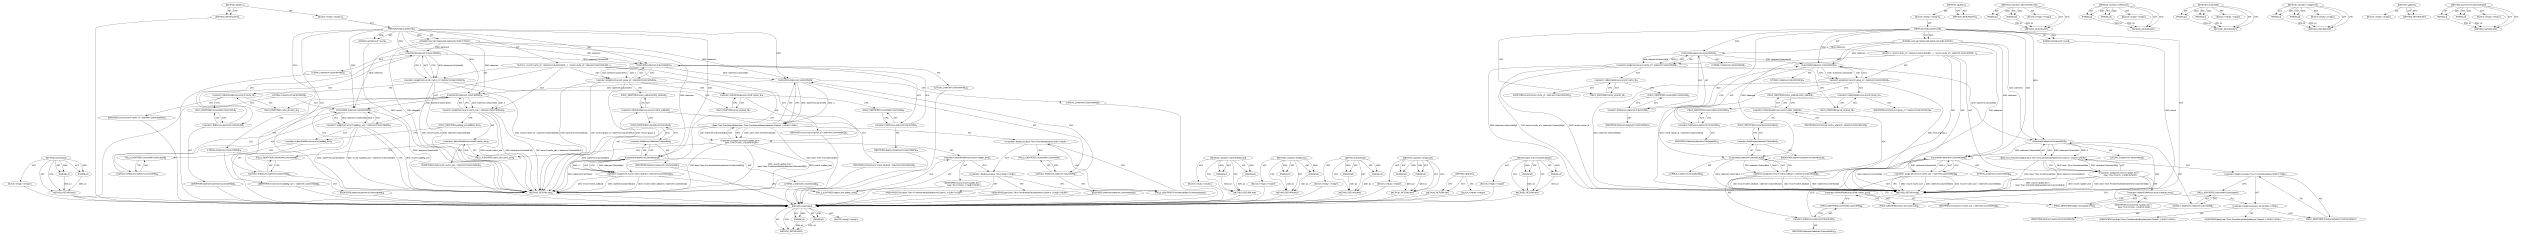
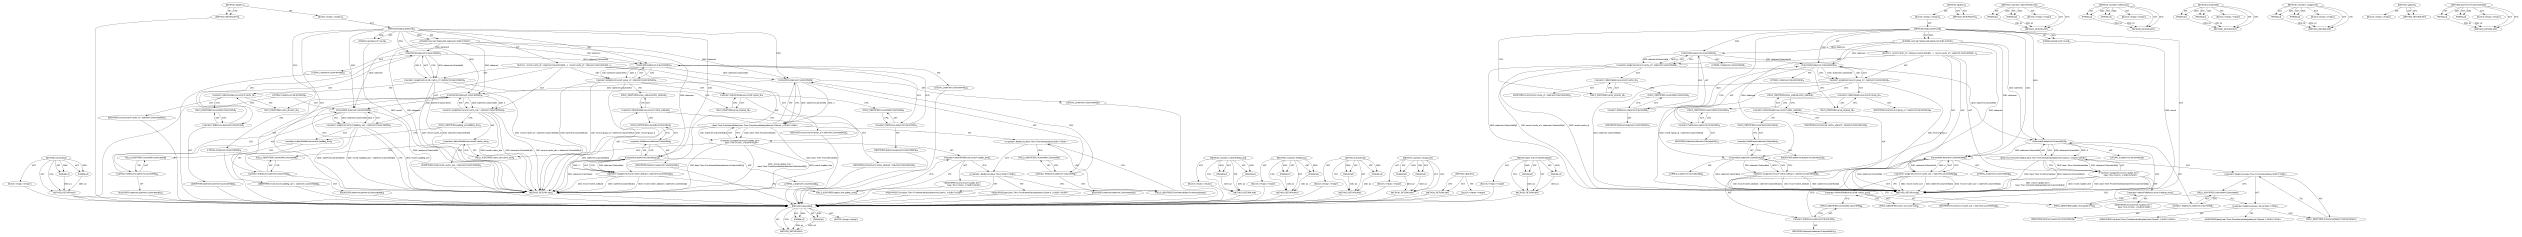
node "(IDENTIFIER,statement,statement.ColumnInt64(5))": added
